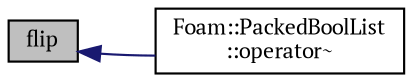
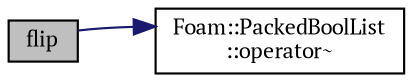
edge "Foam::PackedBoolList ::operator~" -> "flip": reversed
